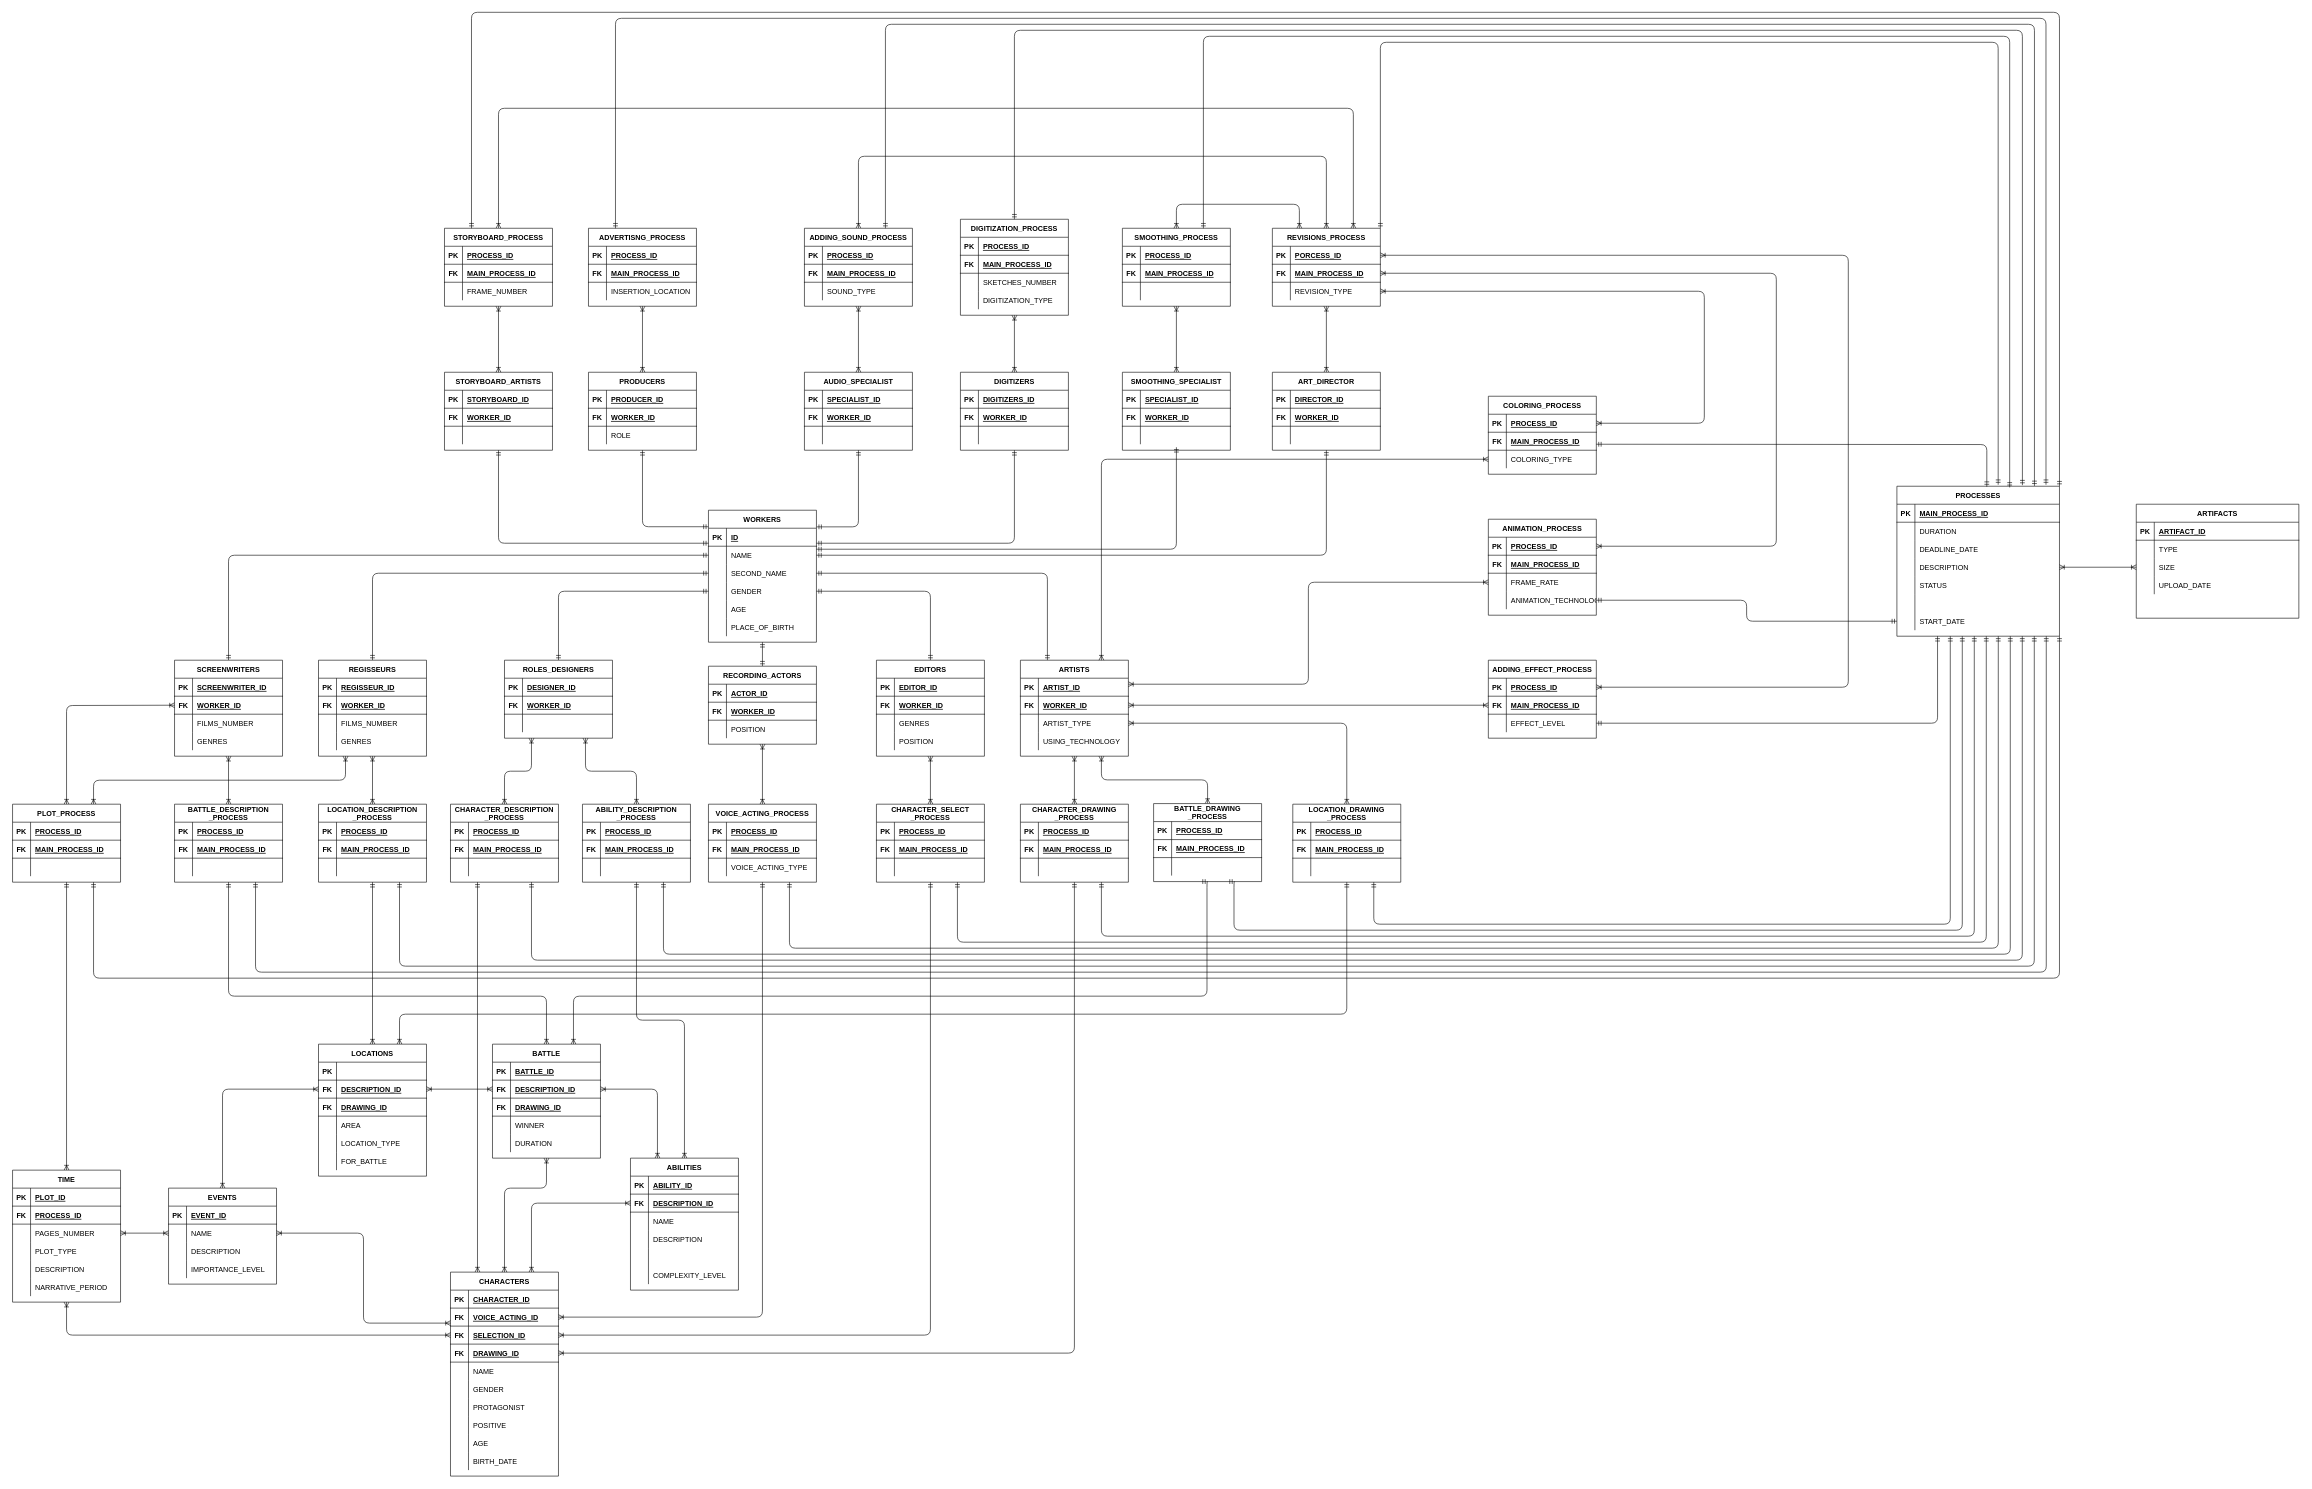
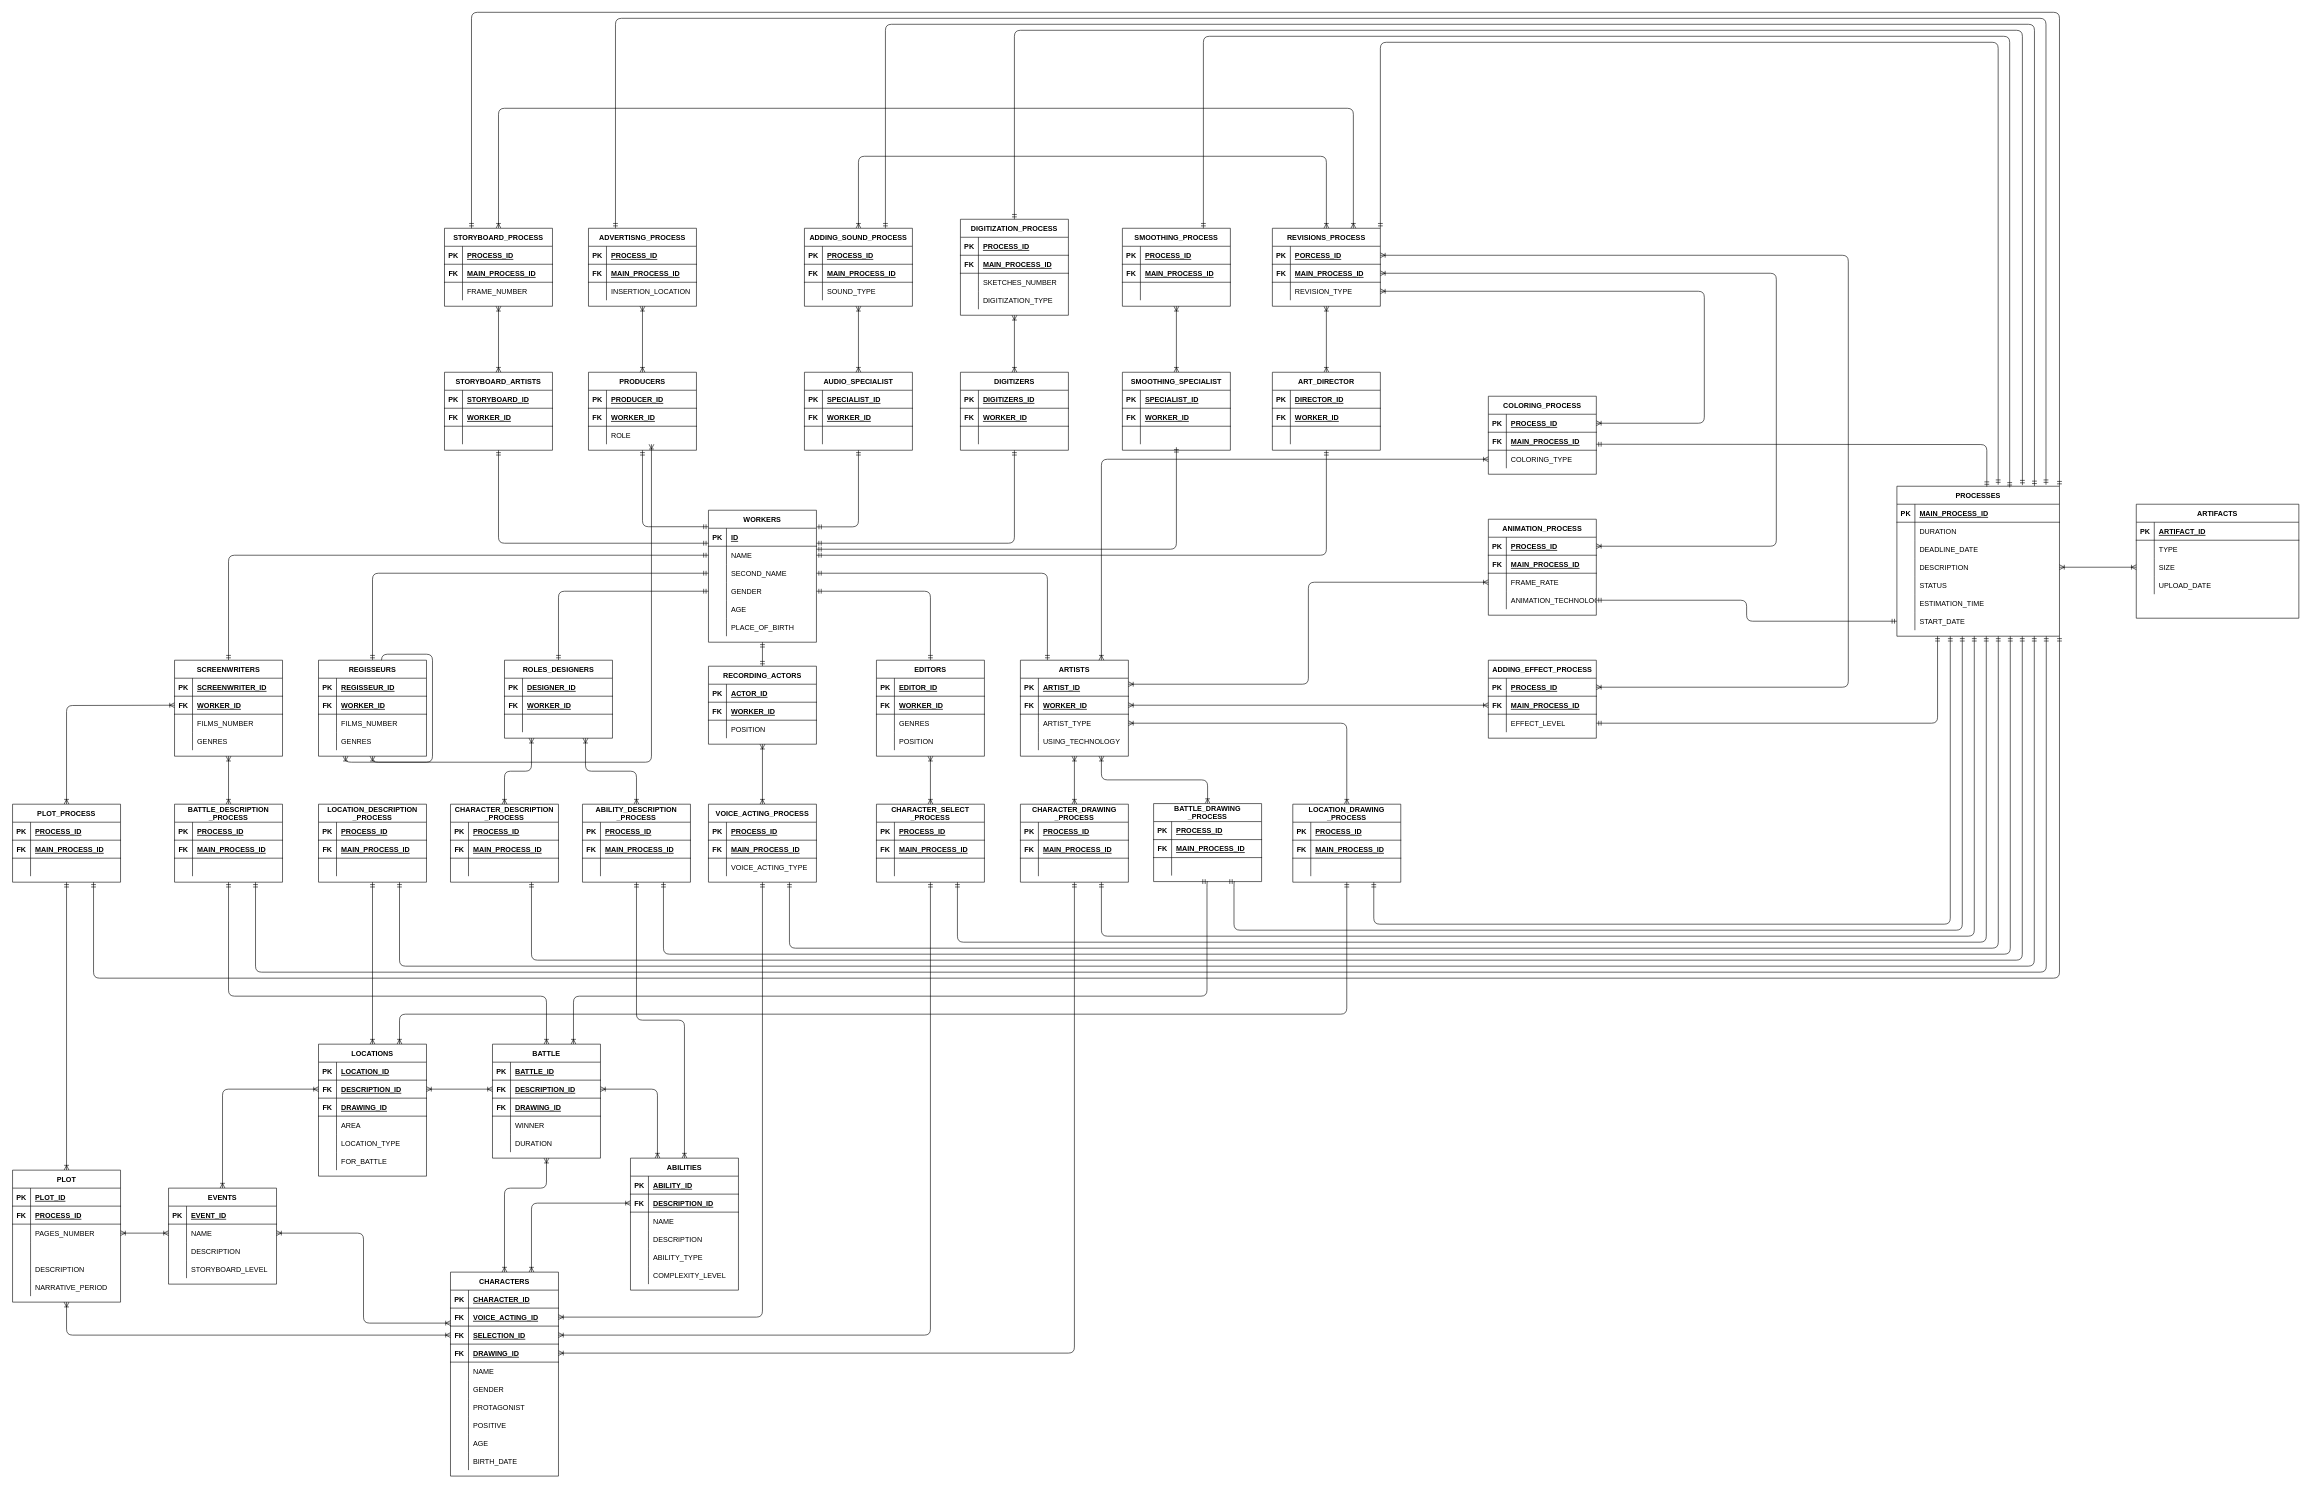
edge "SMOOTHING_PROCESS" -- "REVISIONS_PROCESS": removed
node "ESTIMATION_TIME": added
edge "REGISSEURS" -- "LOCATION_DESCRIPTION _PROCESS": now "REGISSEURS" -- "ROLE"
edge "REGISSEURS" -- "PLOT_PROCESS": now "REGISSEURS" -- "REGISSEUR_ID"
node "LOCATION_ID": added
edge "CHARACTER_DESCRIPTION _PROCESS" -- "CHARACTERS": removed
node "TIME": label "TIME" -> "PLOT"
node "PLOT_TYPE": removed
node "ABILITY_TYPE": added
node "IMPORTANCE_LEVEL": label "IMPORTANCE_LEVEL" -> "STORYBOARD_LEVEL"
